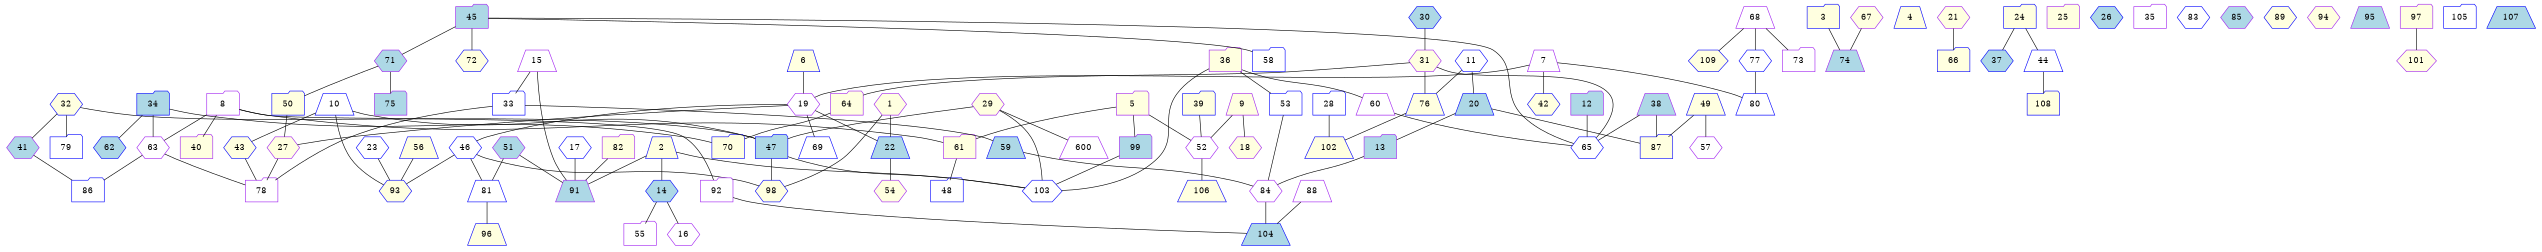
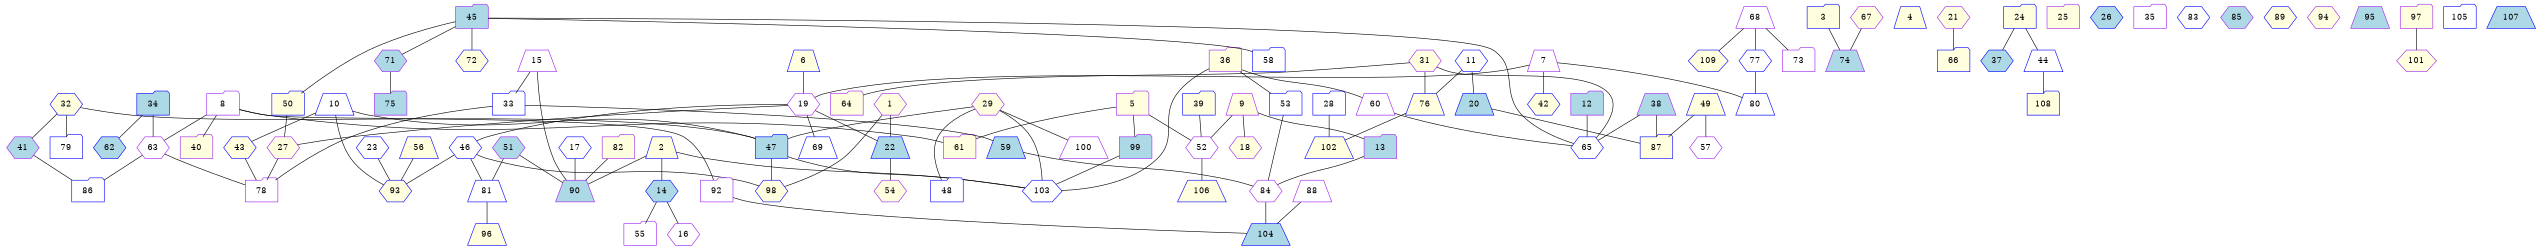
node "30": removed
edge "71" -- "50": now "45" -- "50"
edge "20" -- "13": now "9" -- "13"
node "70": removed
node "600": label "600" -> "100"
edge "61" -- "48": now "29" -- "48"
node "91": label "91" -> "90"
